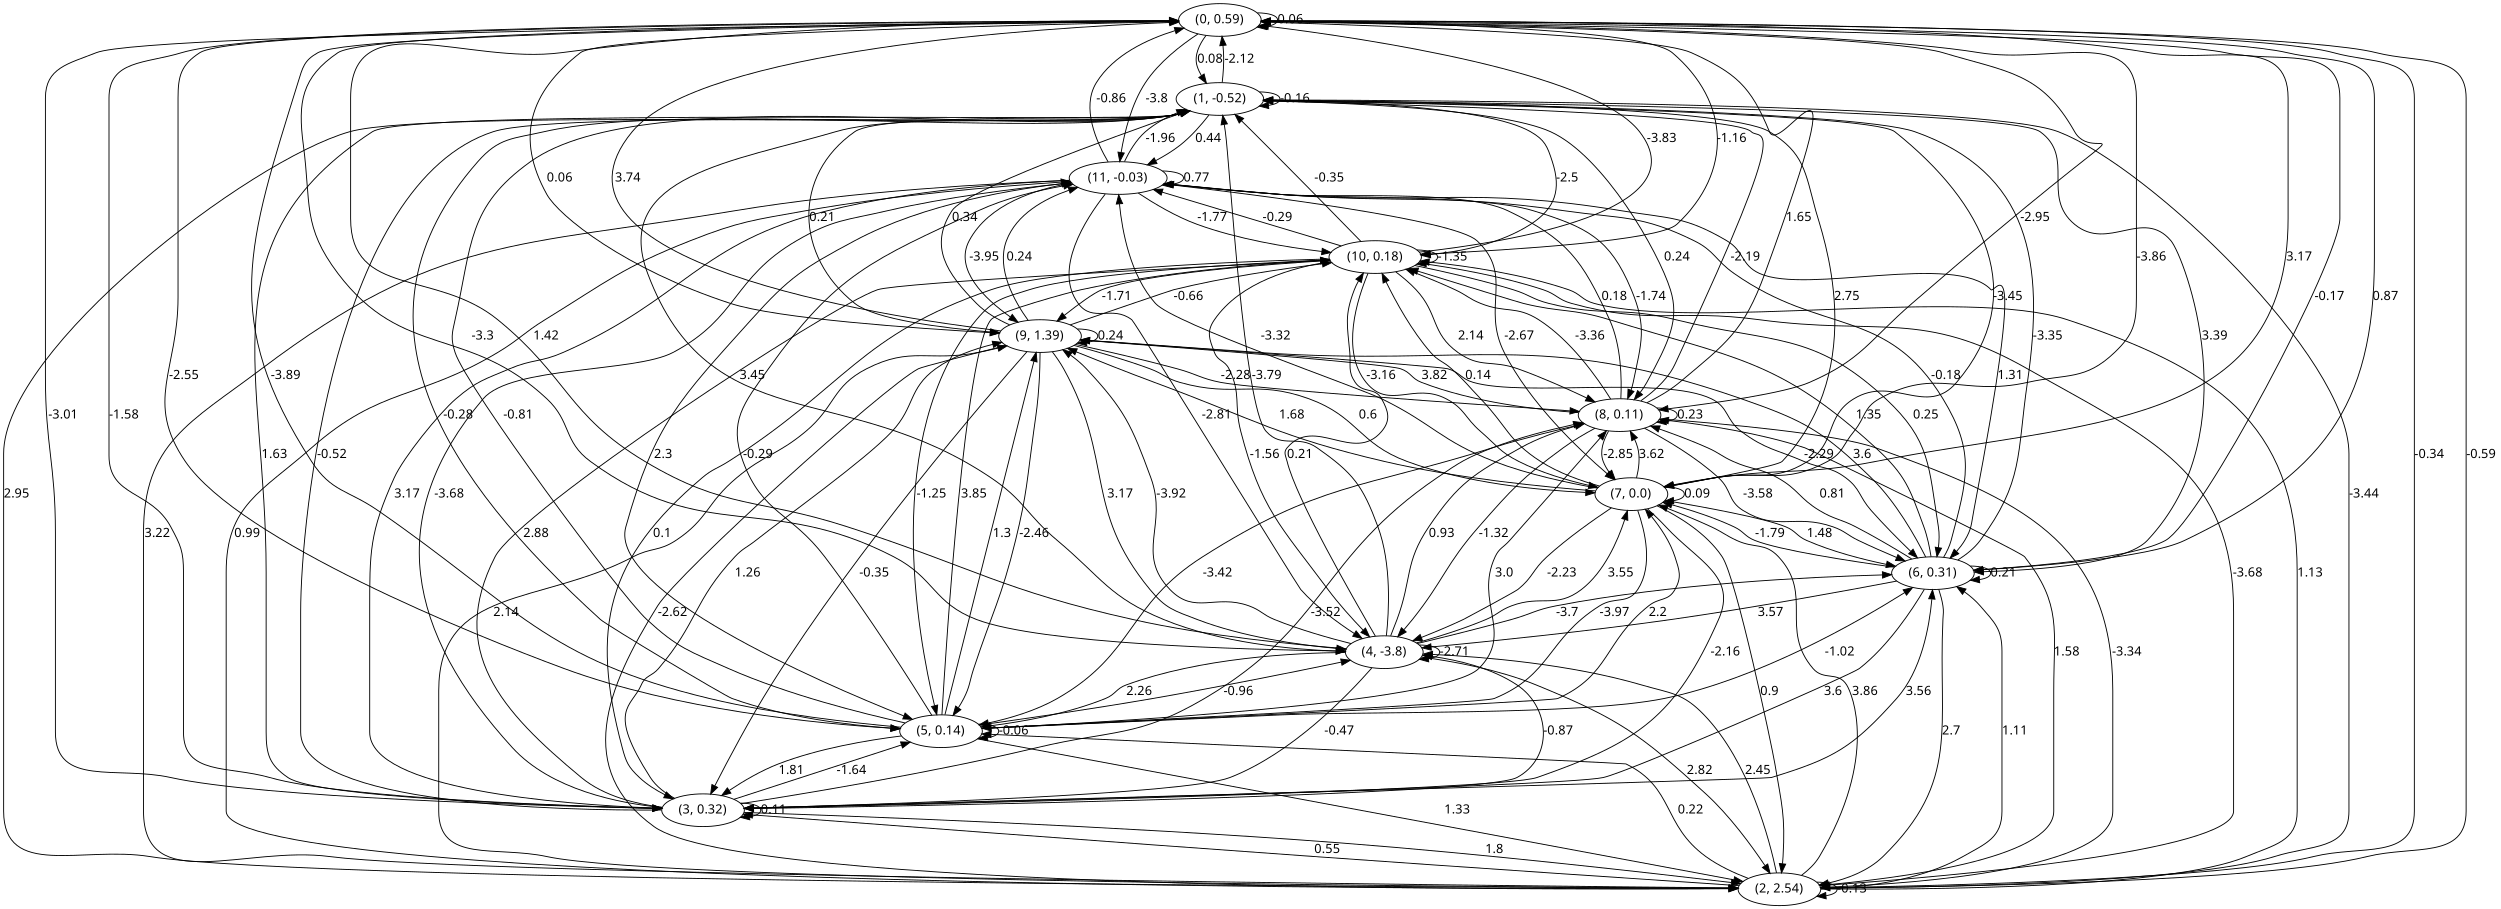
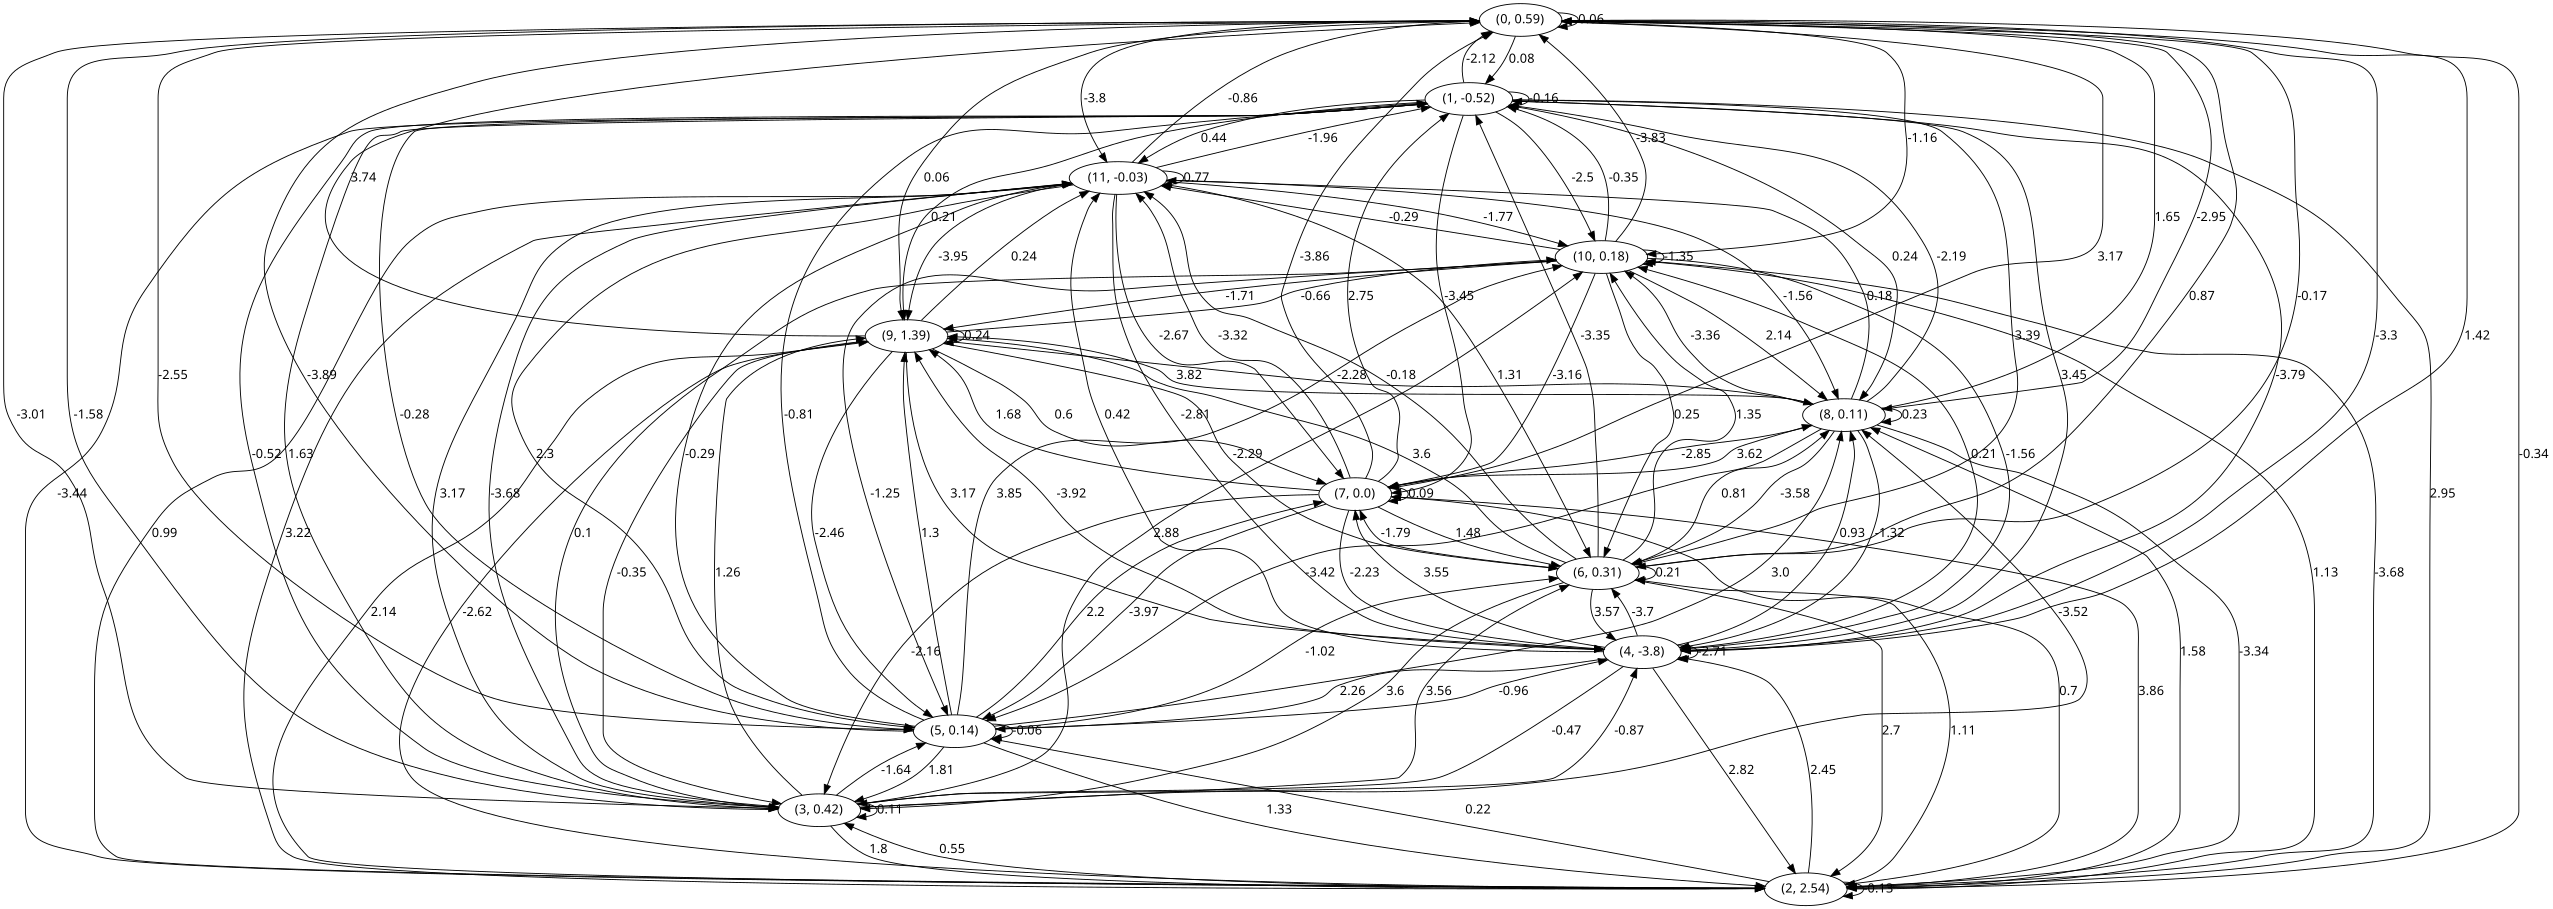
edge "(9, 1.39)" -> "(1, -0.52)": removed, label "0.34"
edge "(2, 2.54)" -> "(0, 0.59)": removed, label "-0.59"
edge "(11, -0.03)" -> "(8, 0.11)": label "-1.74" -> "-1.56"
edge "(7, 0.0)" -> "(10, 0.18)": removed, label "0.14"
edge "(4, -3.8)" -> "(11, -0.03)": added, label "0.42"
edge "(7, 0.0)" -> "(2, 2.54)": label "0.9" -> "0.7"
node "(3, 0.32)": label "(3, 0.32)" -> "(3, 0.42)"
